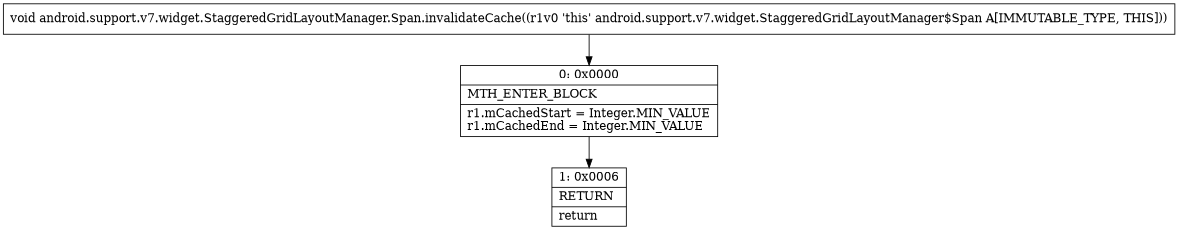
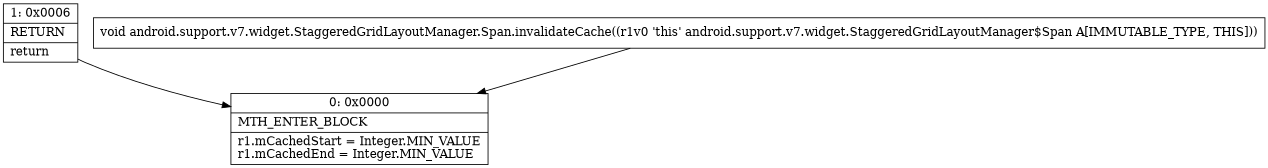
edge "0: 0x0000" -> "1: 0x0006": reversed
